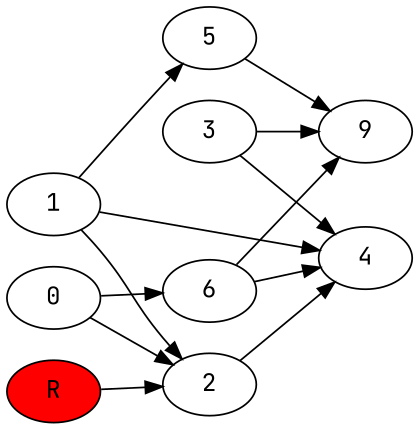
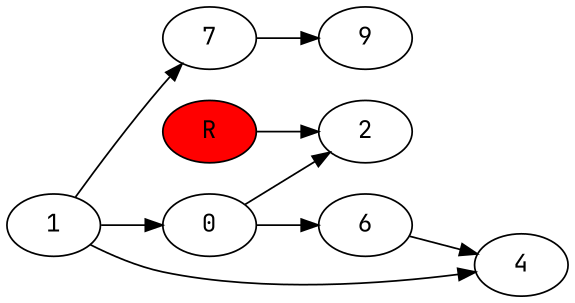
node "5": label "5" -> "7"
node "3": removed
edge "6" -> "9": removed
edge "1" -> "2": now "1" -> "0"
edge "2" -> "4": removed
